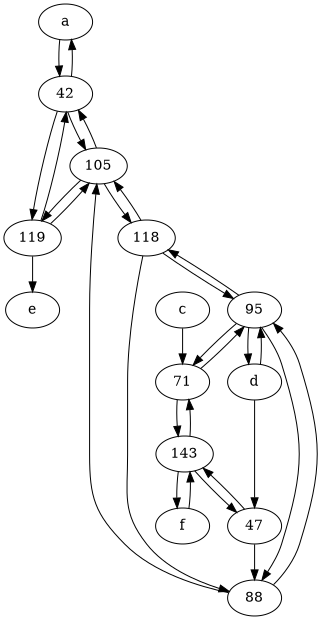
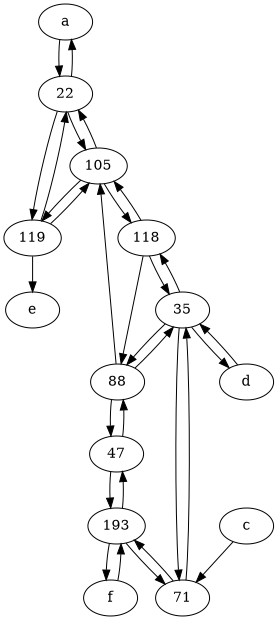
node "42": label "42" -> "22"
node "95": label "95" -> "35"
edge "d" -> "47": now "88" -> "47"
node "143": label "143" -> "193"
